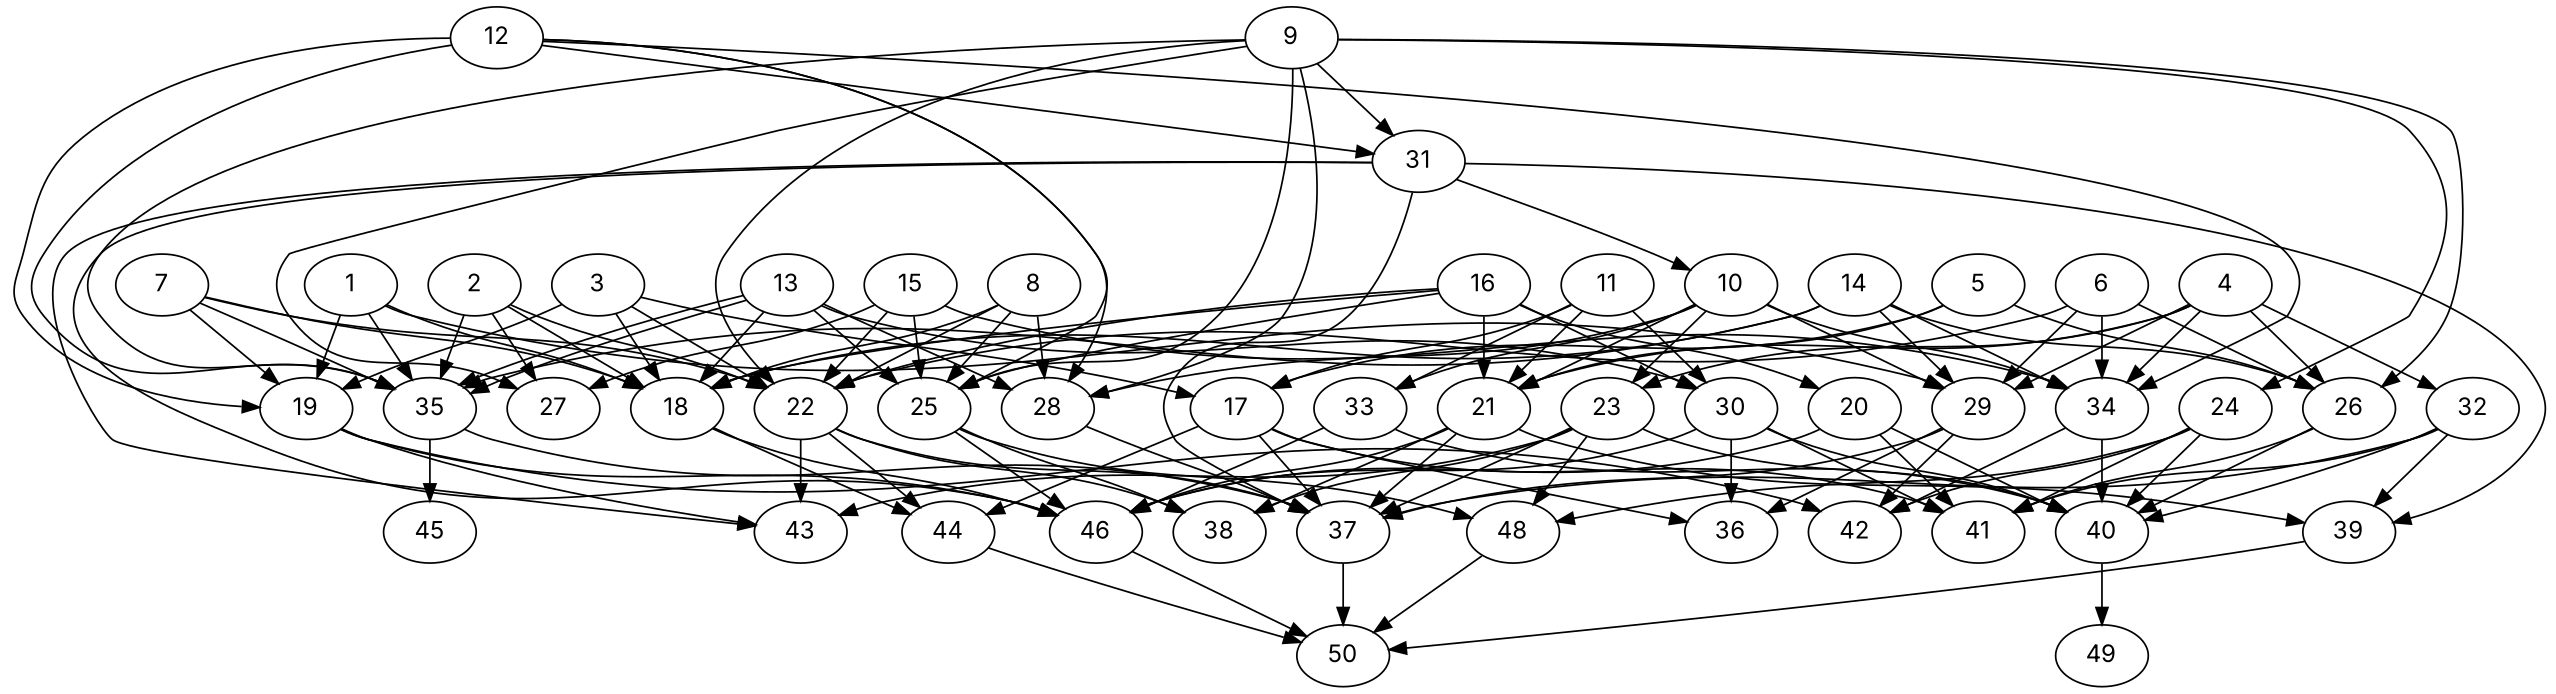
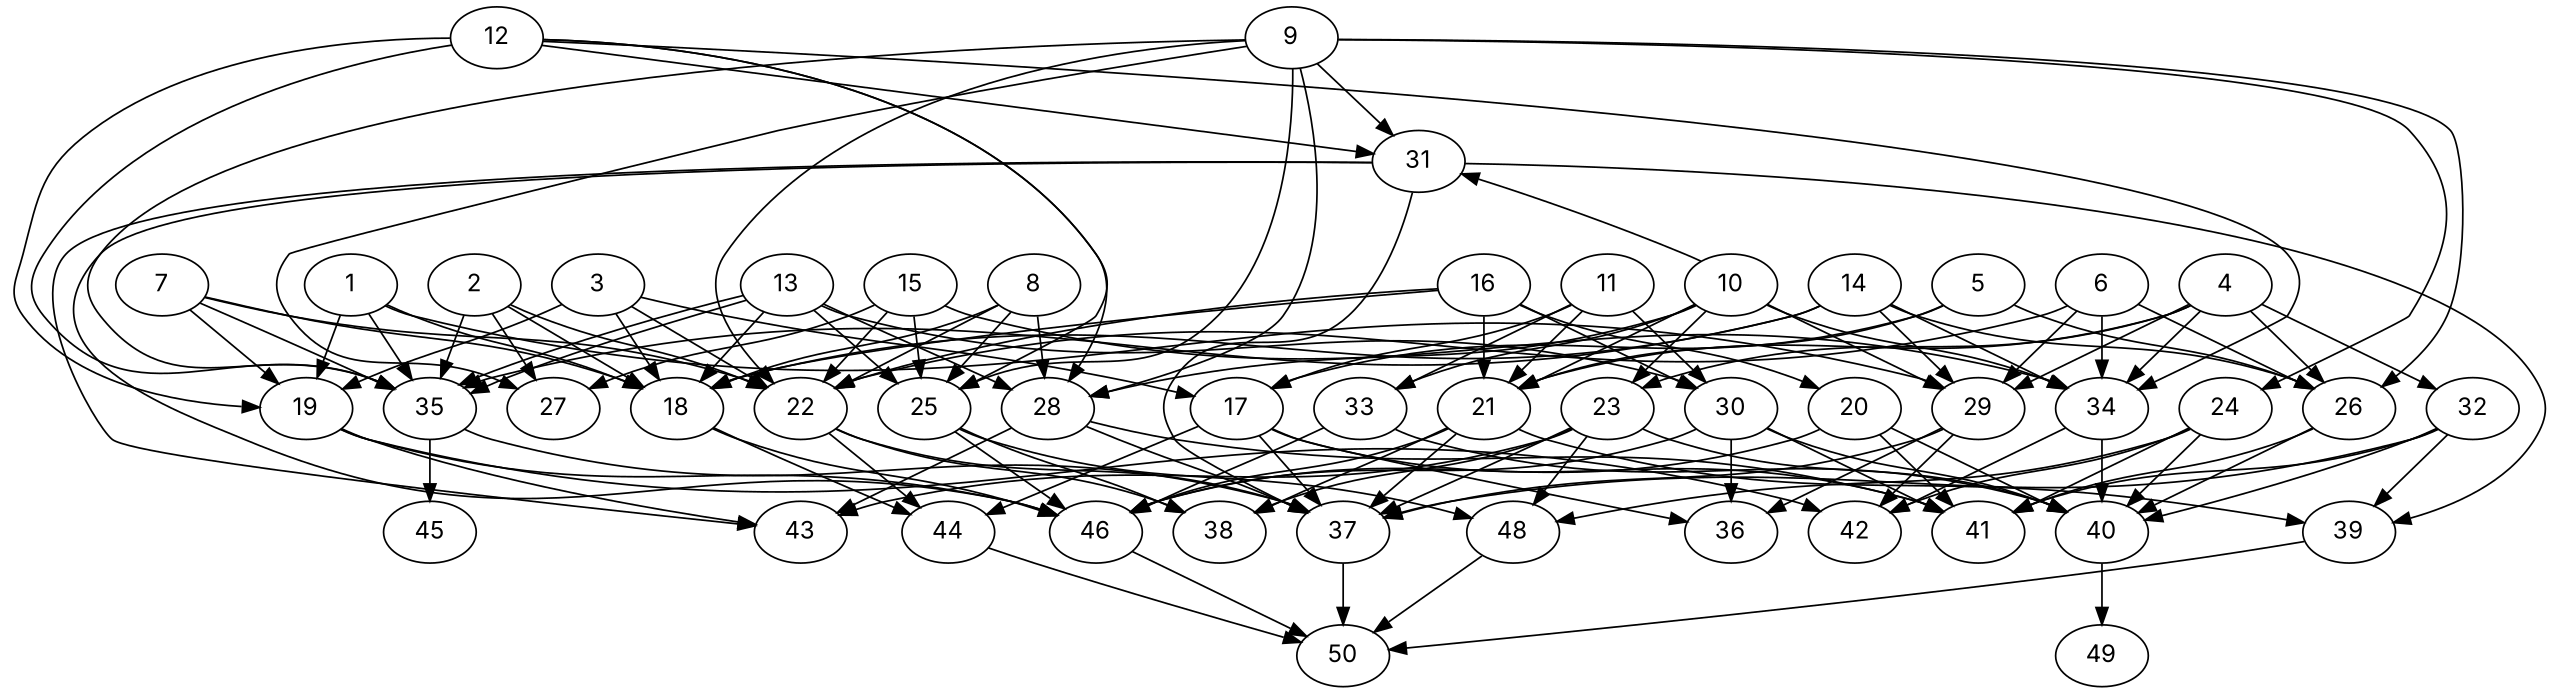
edge "31" -> "10": reversed
edge "16" -> "25": removed
edge "28" -> "41": added
edge "22" -> "43": now "28" -> "43"
